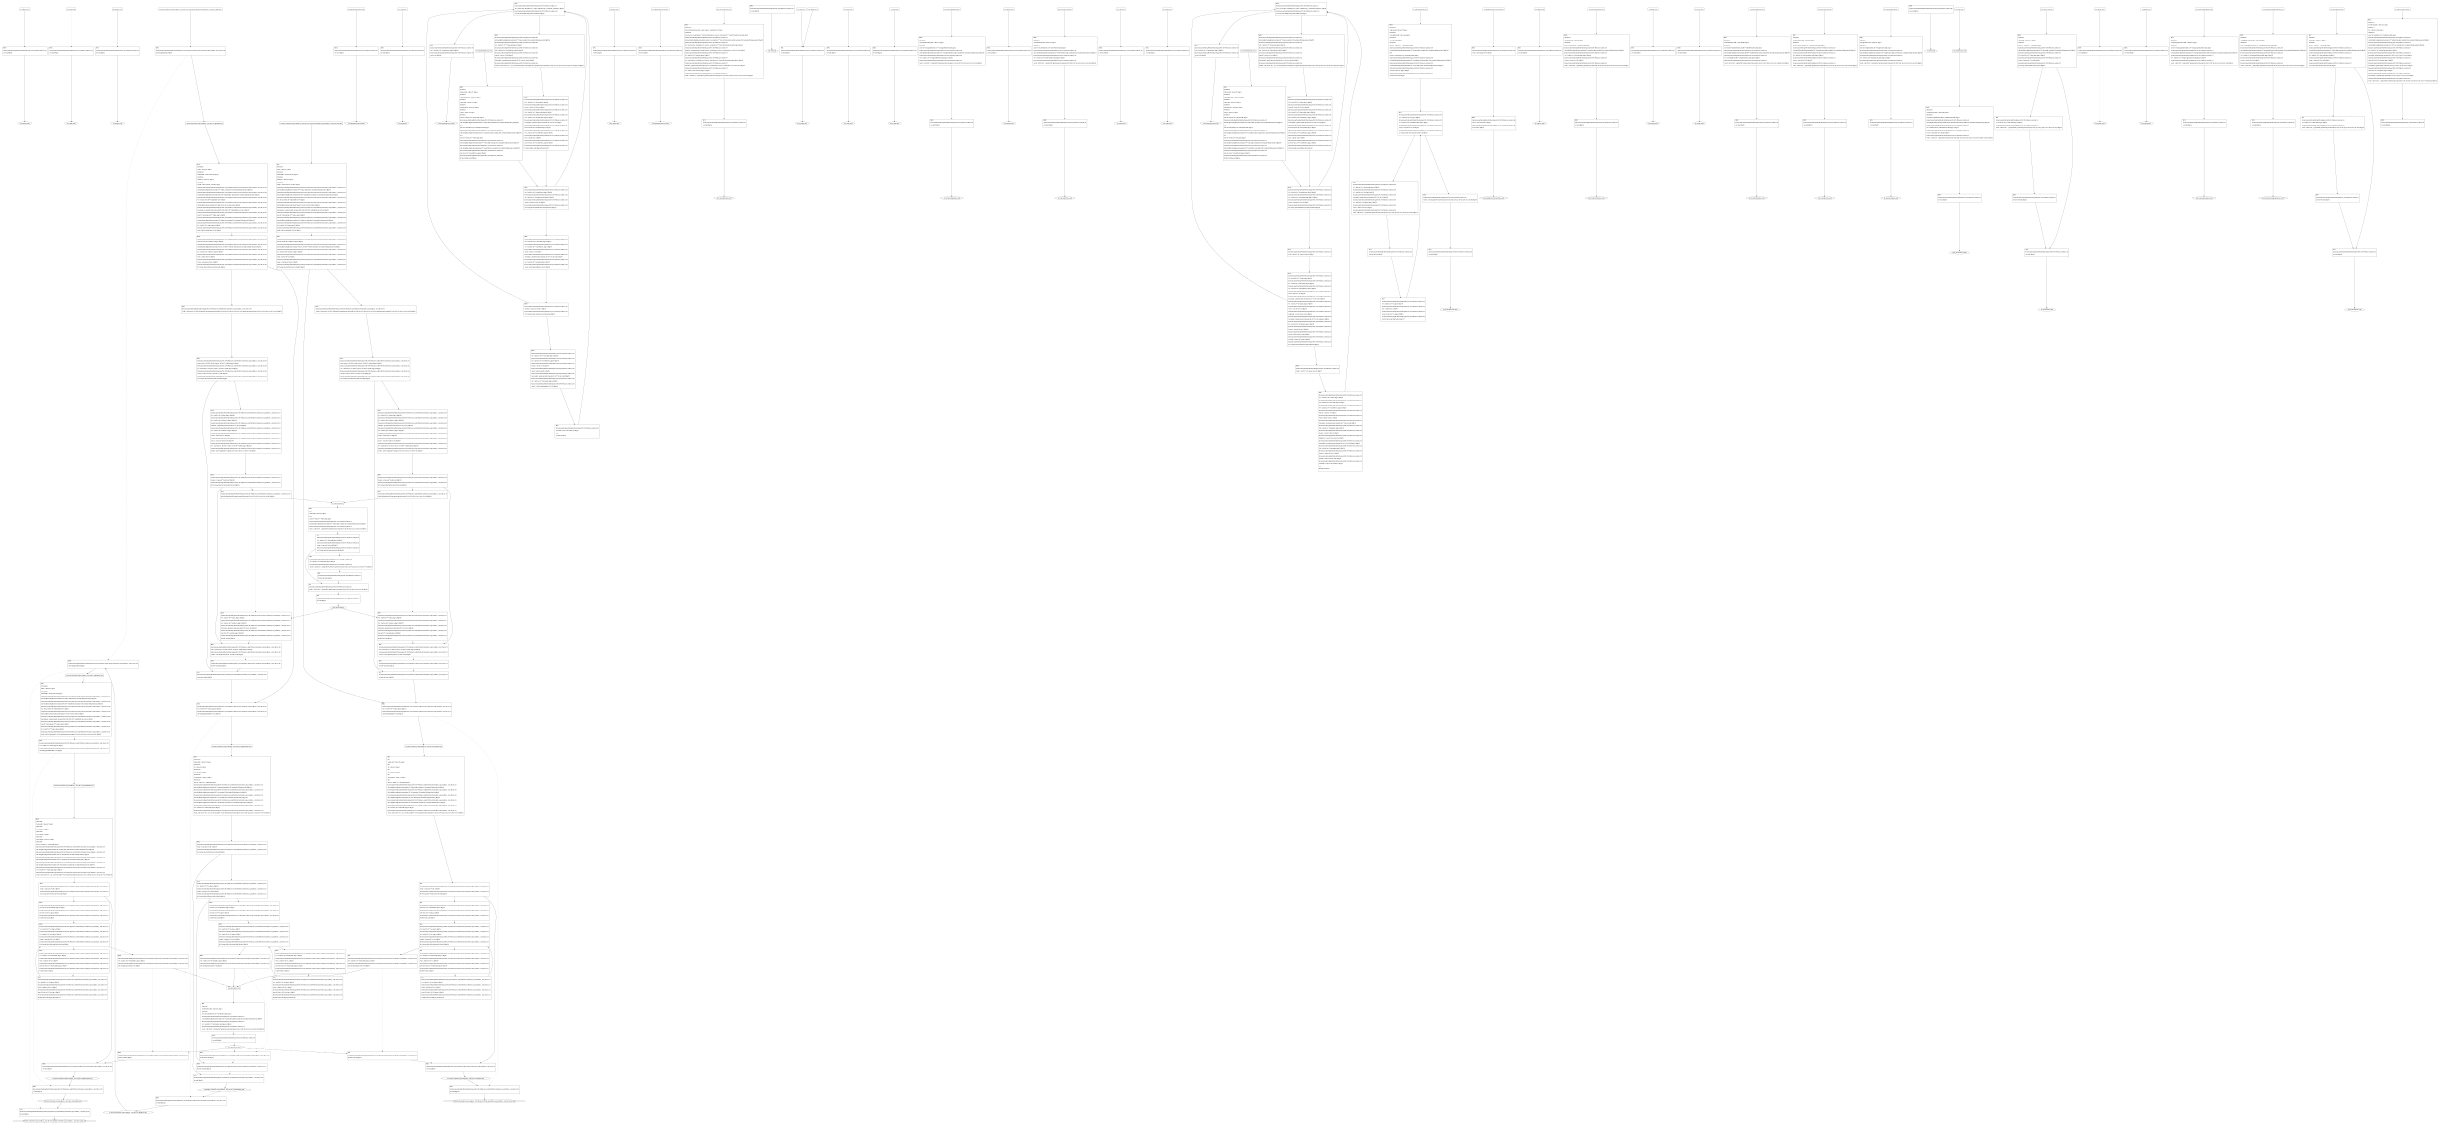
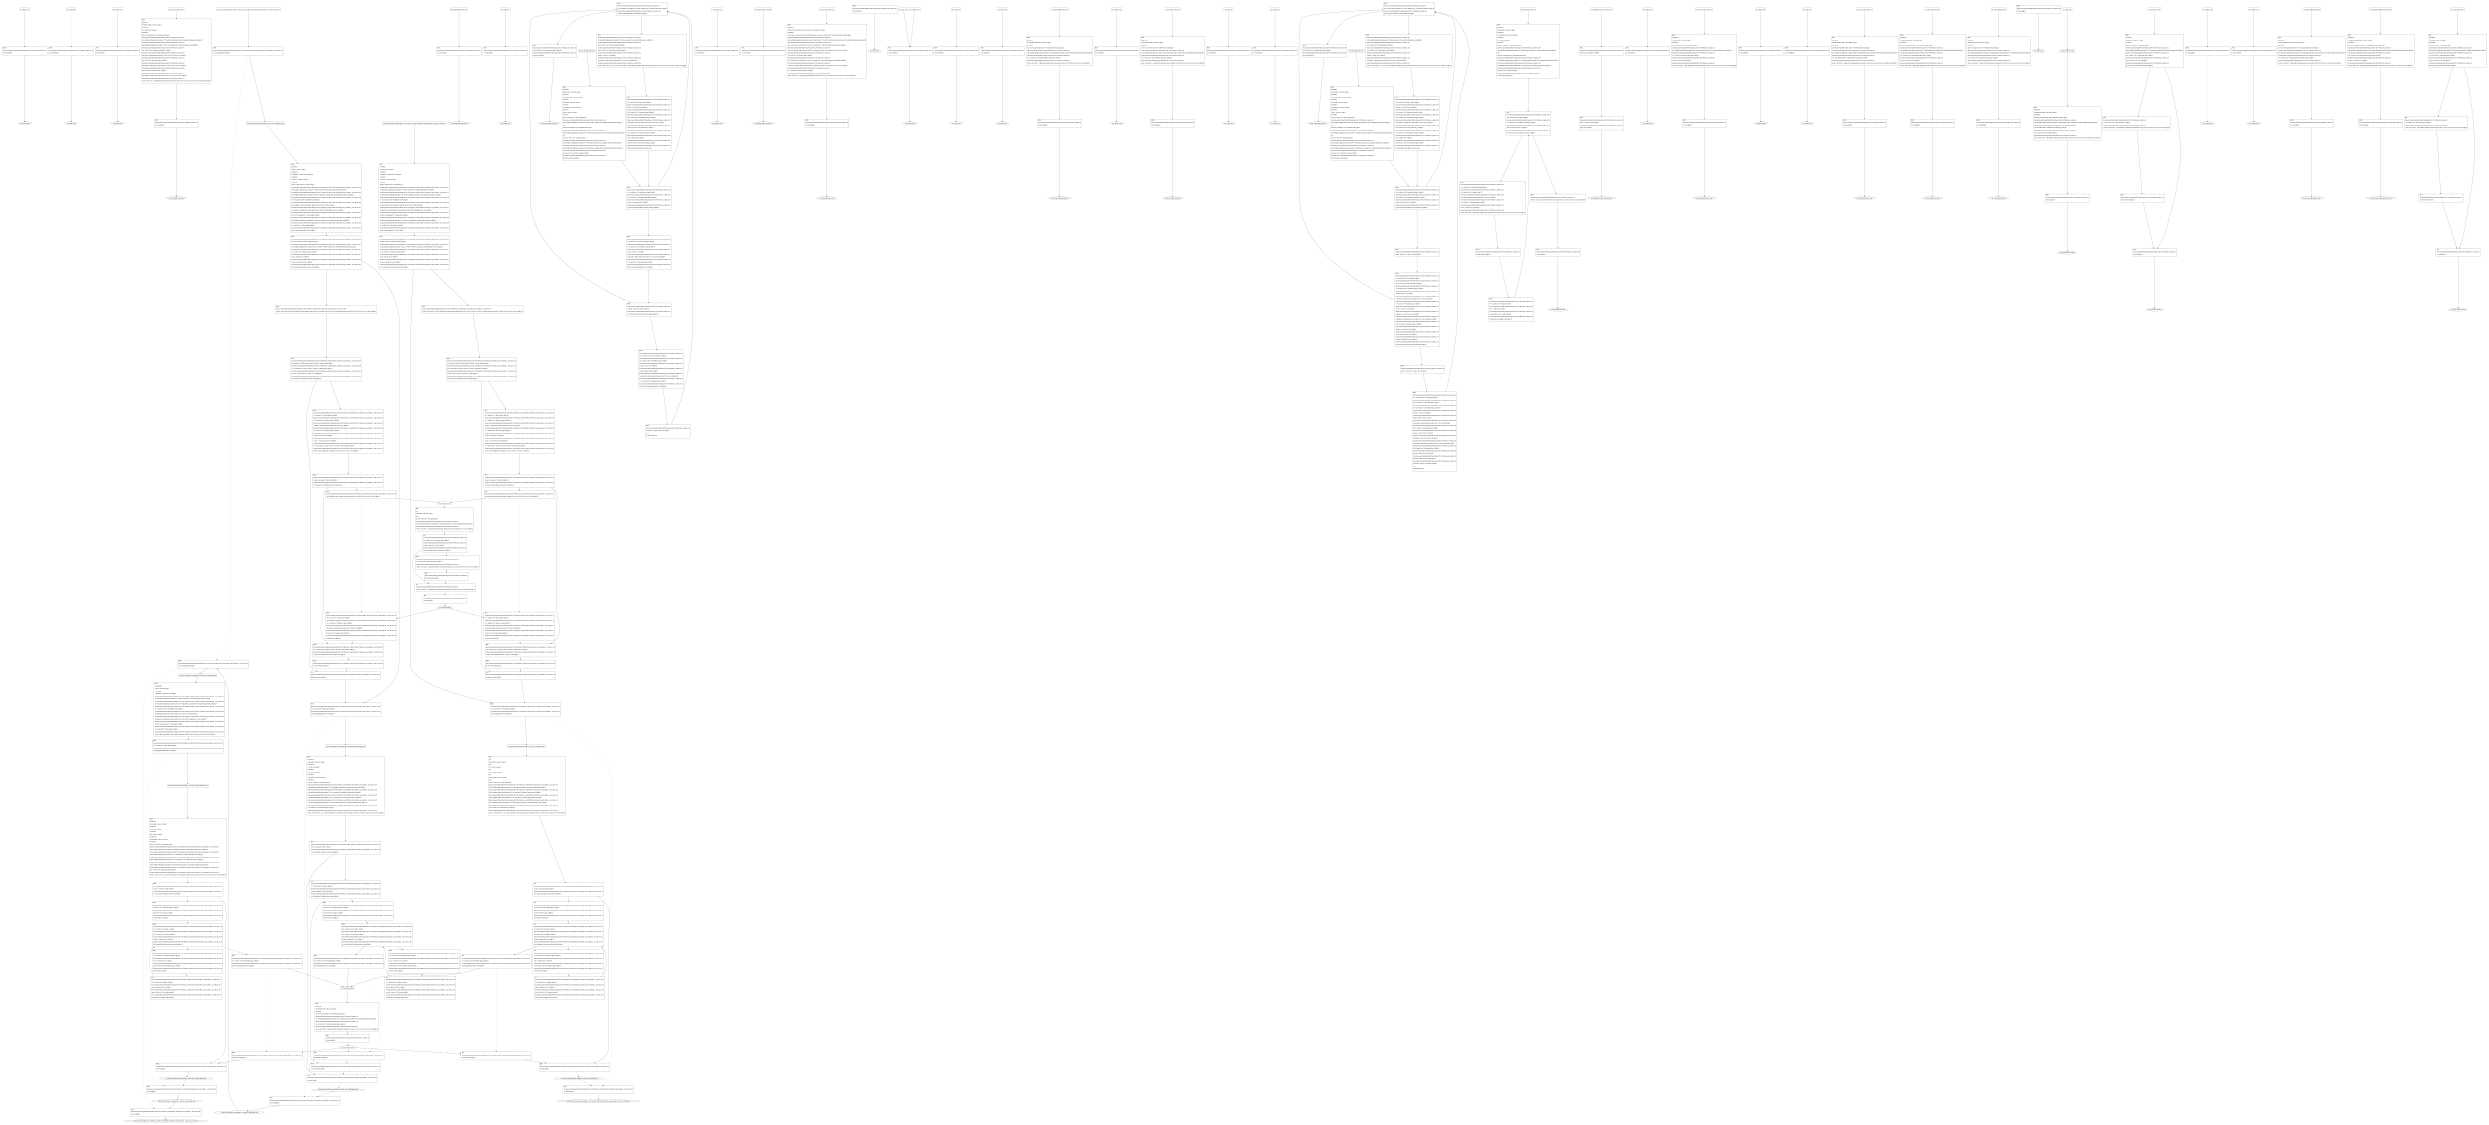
node "{io_ll_printWcharLine_end}": added
